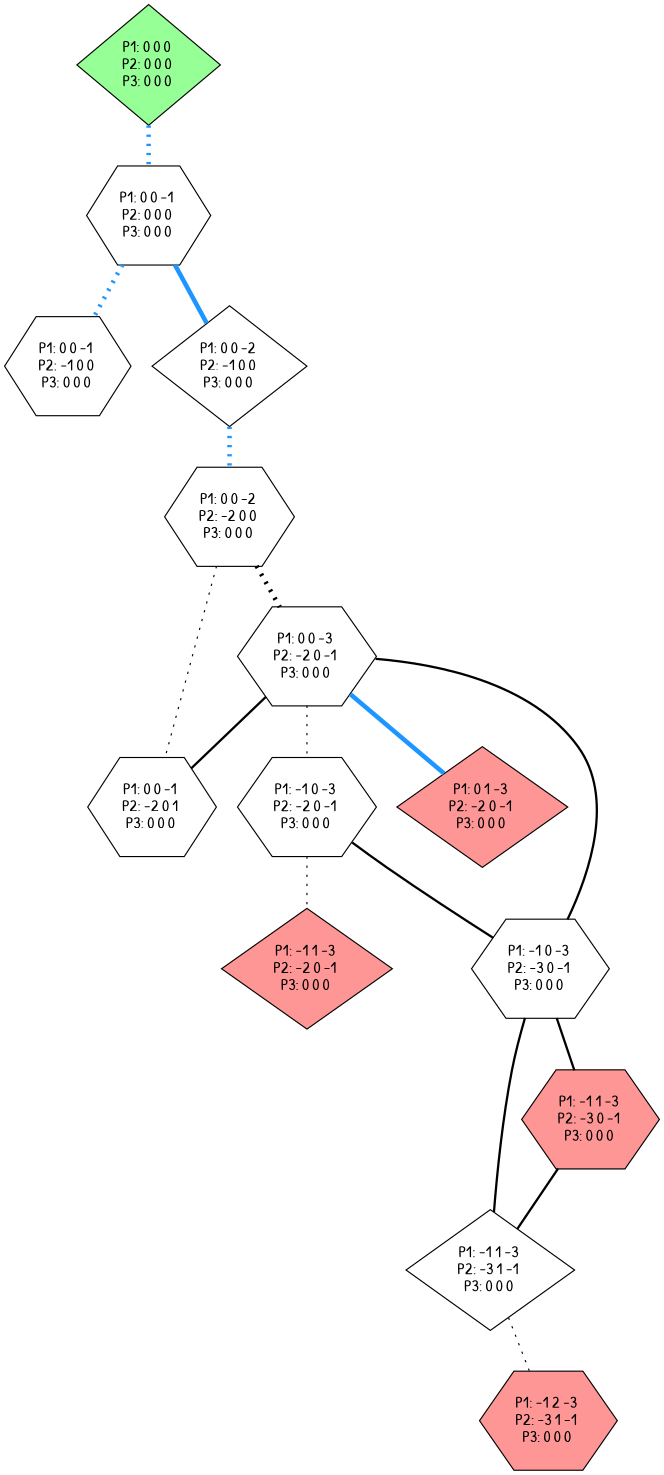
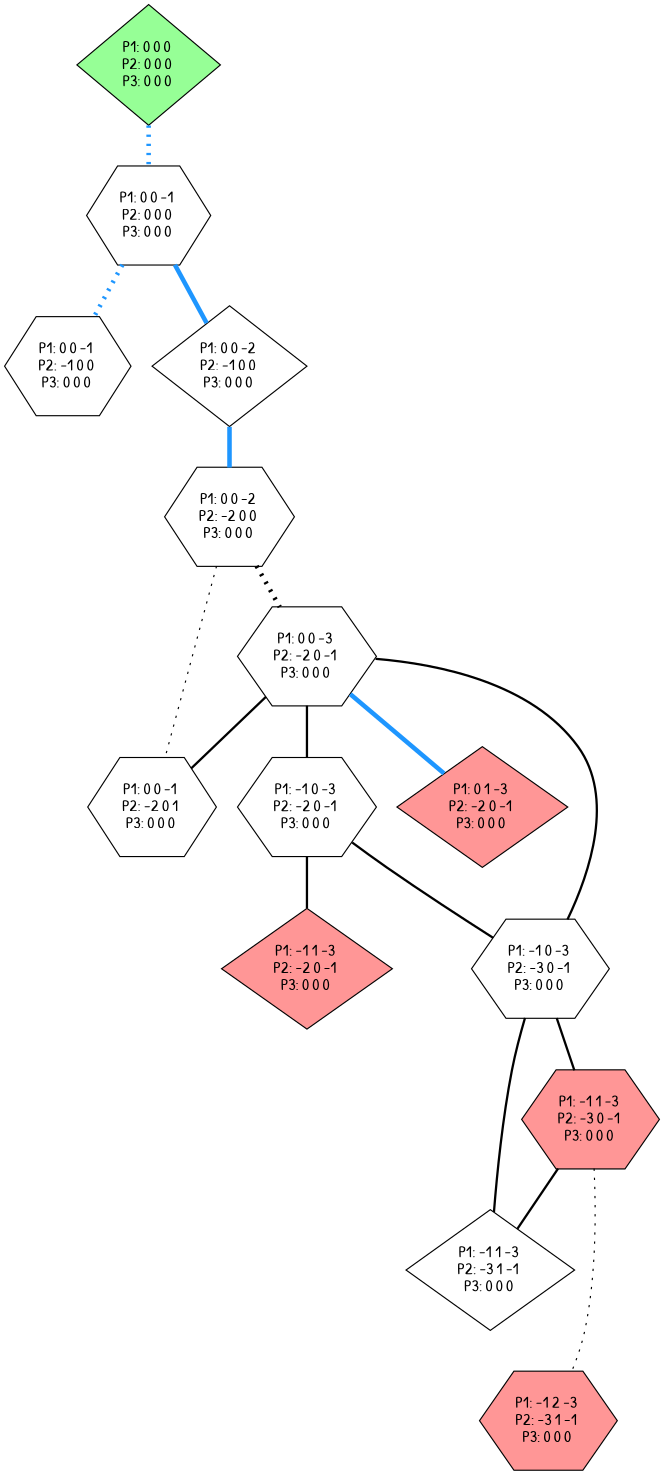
edge "P1: 0 0 -2 P2: -1 0 0 P3: 0 0 0" -- "P1: 0 0 -2 P2: -2 0 0 P3: 0 0 0": style dotted -> bold
edge "P1: 0 0 -3 P2: -2 0 -1 P3: 0 0 0" -- "P1: -1 0 -3 P2: -2 0 -1 P3: 0 0 0": style dotted -> bold
edge "P1: -1 0 -3 P2: -2 0 -1 P3: 0 0 0" -- "P1: -1 1 -3 P2: -2 0 -1 P3: 0 0 0": style dotted -> bold
edge "P1: -1 1 -3 P2: -3 1 -1 P3: 0 0 0" -- "P1: -1 2 -3 P2: -3 1 -1 P3: 0 0 0": now "P1: -1 1 -3 P2: -3 0 -1 P3: 0 0 0" -- "P1: -1 2 -3 P2: -3 1 -1 P3: 0 0 0"
